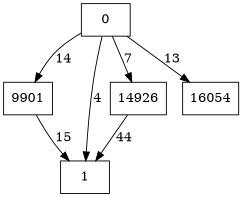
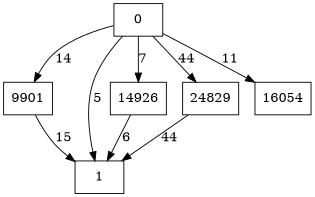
edge "0" -> "16054": label "13" -> "11"
edge "0" -> "1": label "4" -> "5"
node "24829": added
edge "14926" -> "1": label "44" -> "6"
